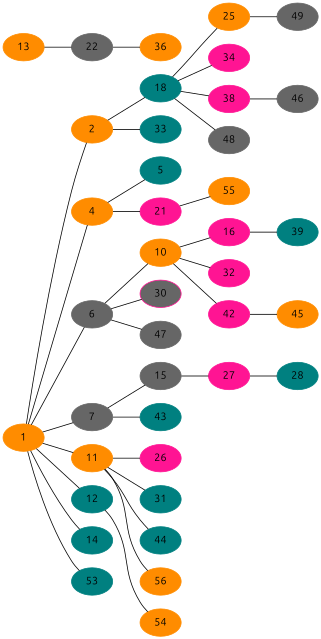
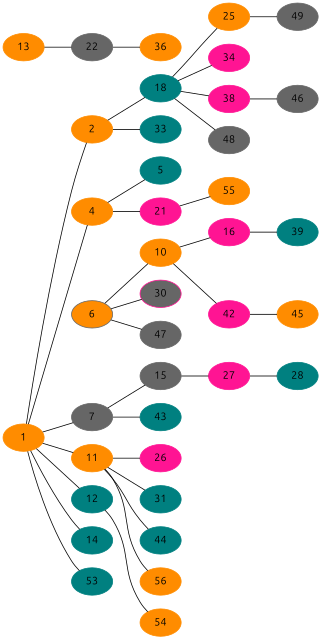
node "32": removed
node "6": fillcolor gray40 -> darkorange
edge "6" -- "1": removed
